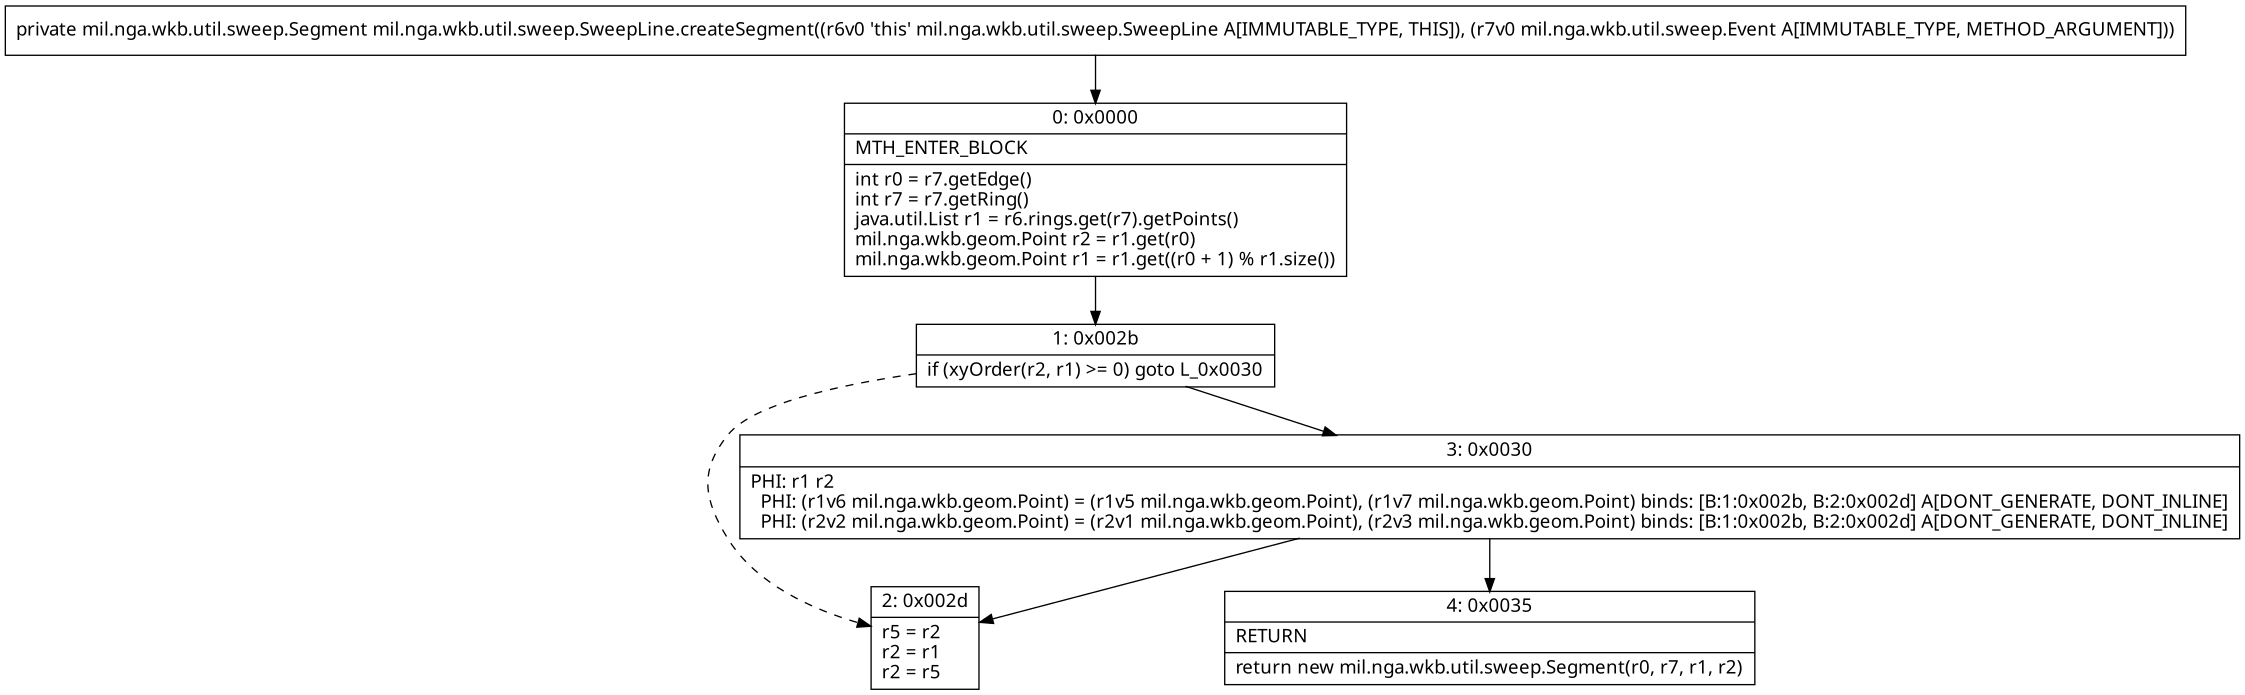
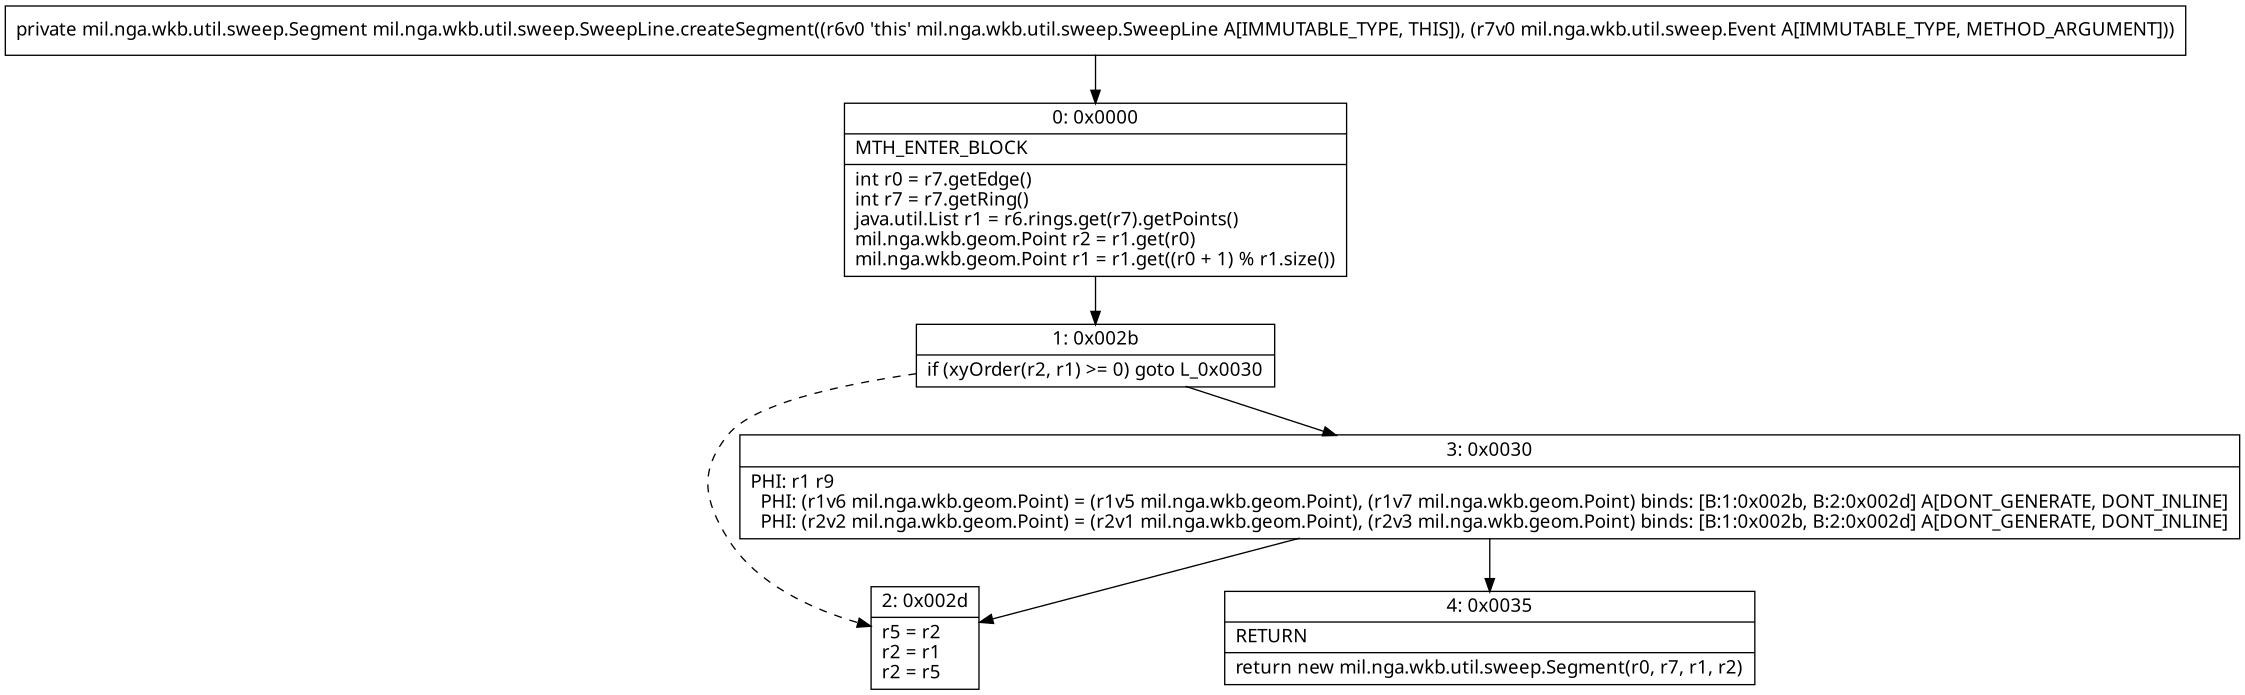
node "3: 0x0030": text "PHI: r1 r2" -> "PHI: r1 r9"
